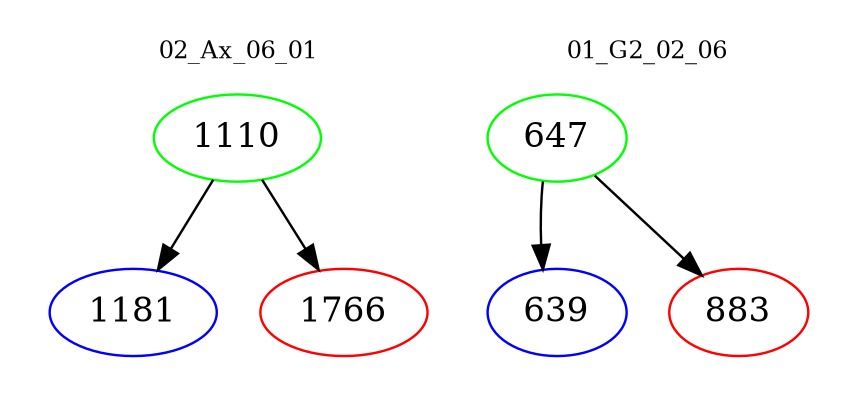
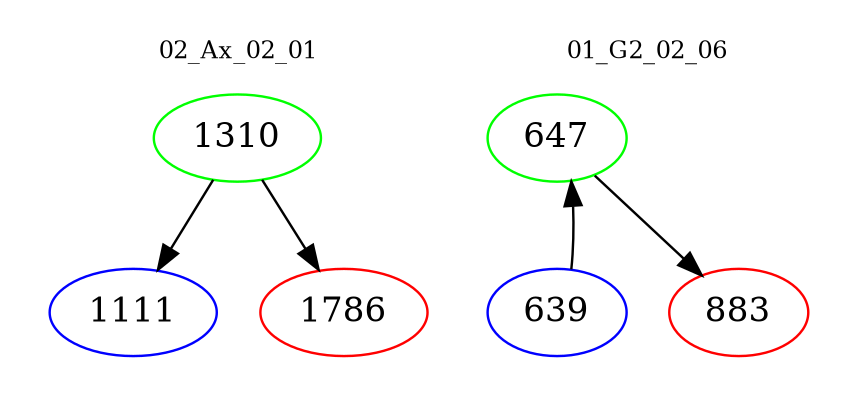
cluster "02_Ax_06_01": label "02_Ax_06_01" -> "02_Ax_02_01"
node "1110": label "1110" -> "1310"
edge "647" -> "639": reversed
node "1181": label "1181" -> "1111"
node "1766": label "1766" -> "1786"
